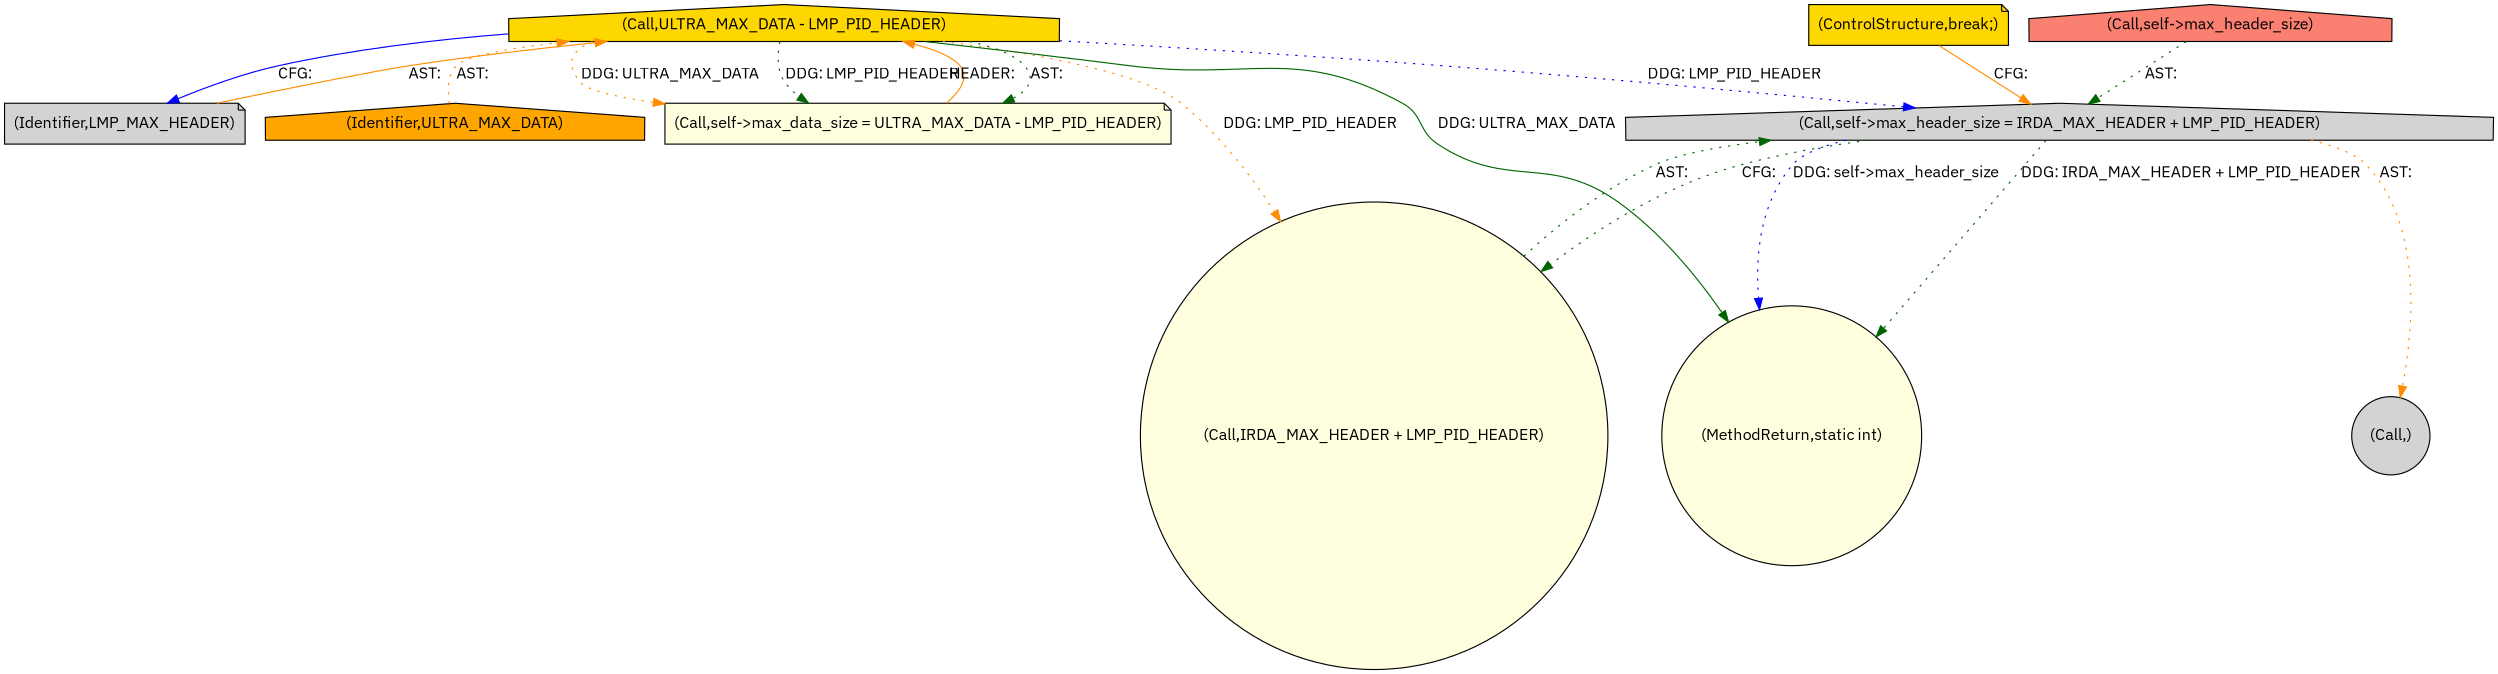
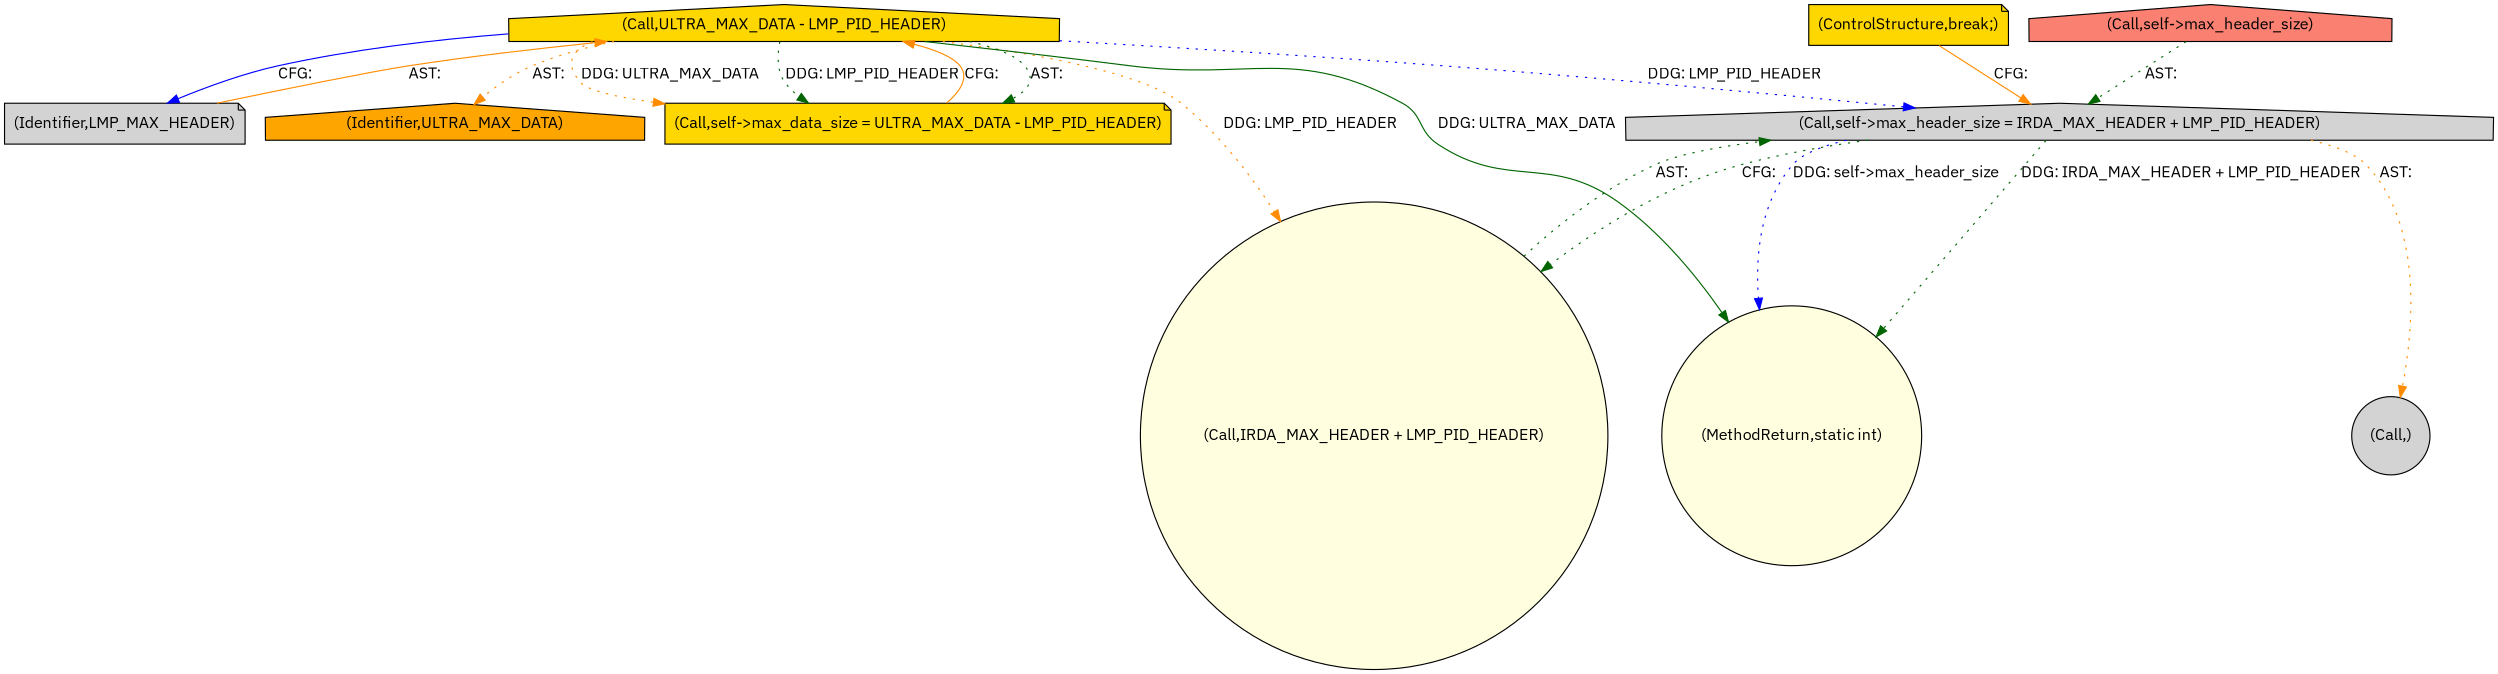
edge "(Identifier,ULTRA_MAX_DATA)" -> "(Call,ULTRA_MAX_DATA - LMP_PID_HEADER)": reversed
edge "(Call,self->max_data_size = ULTRA_MAX_DATA - LMP_PID_HEADER)" -> "(Call,ULTRA_MAX_DATA - LMP_PID_HEADER)": label "HEADER: " -> "CFG: "
node "(Call,self->max_data_size = ULTRA_MAX_DATA - LMP_PID_HEADER)": fillcolor lightyellow -> gold
